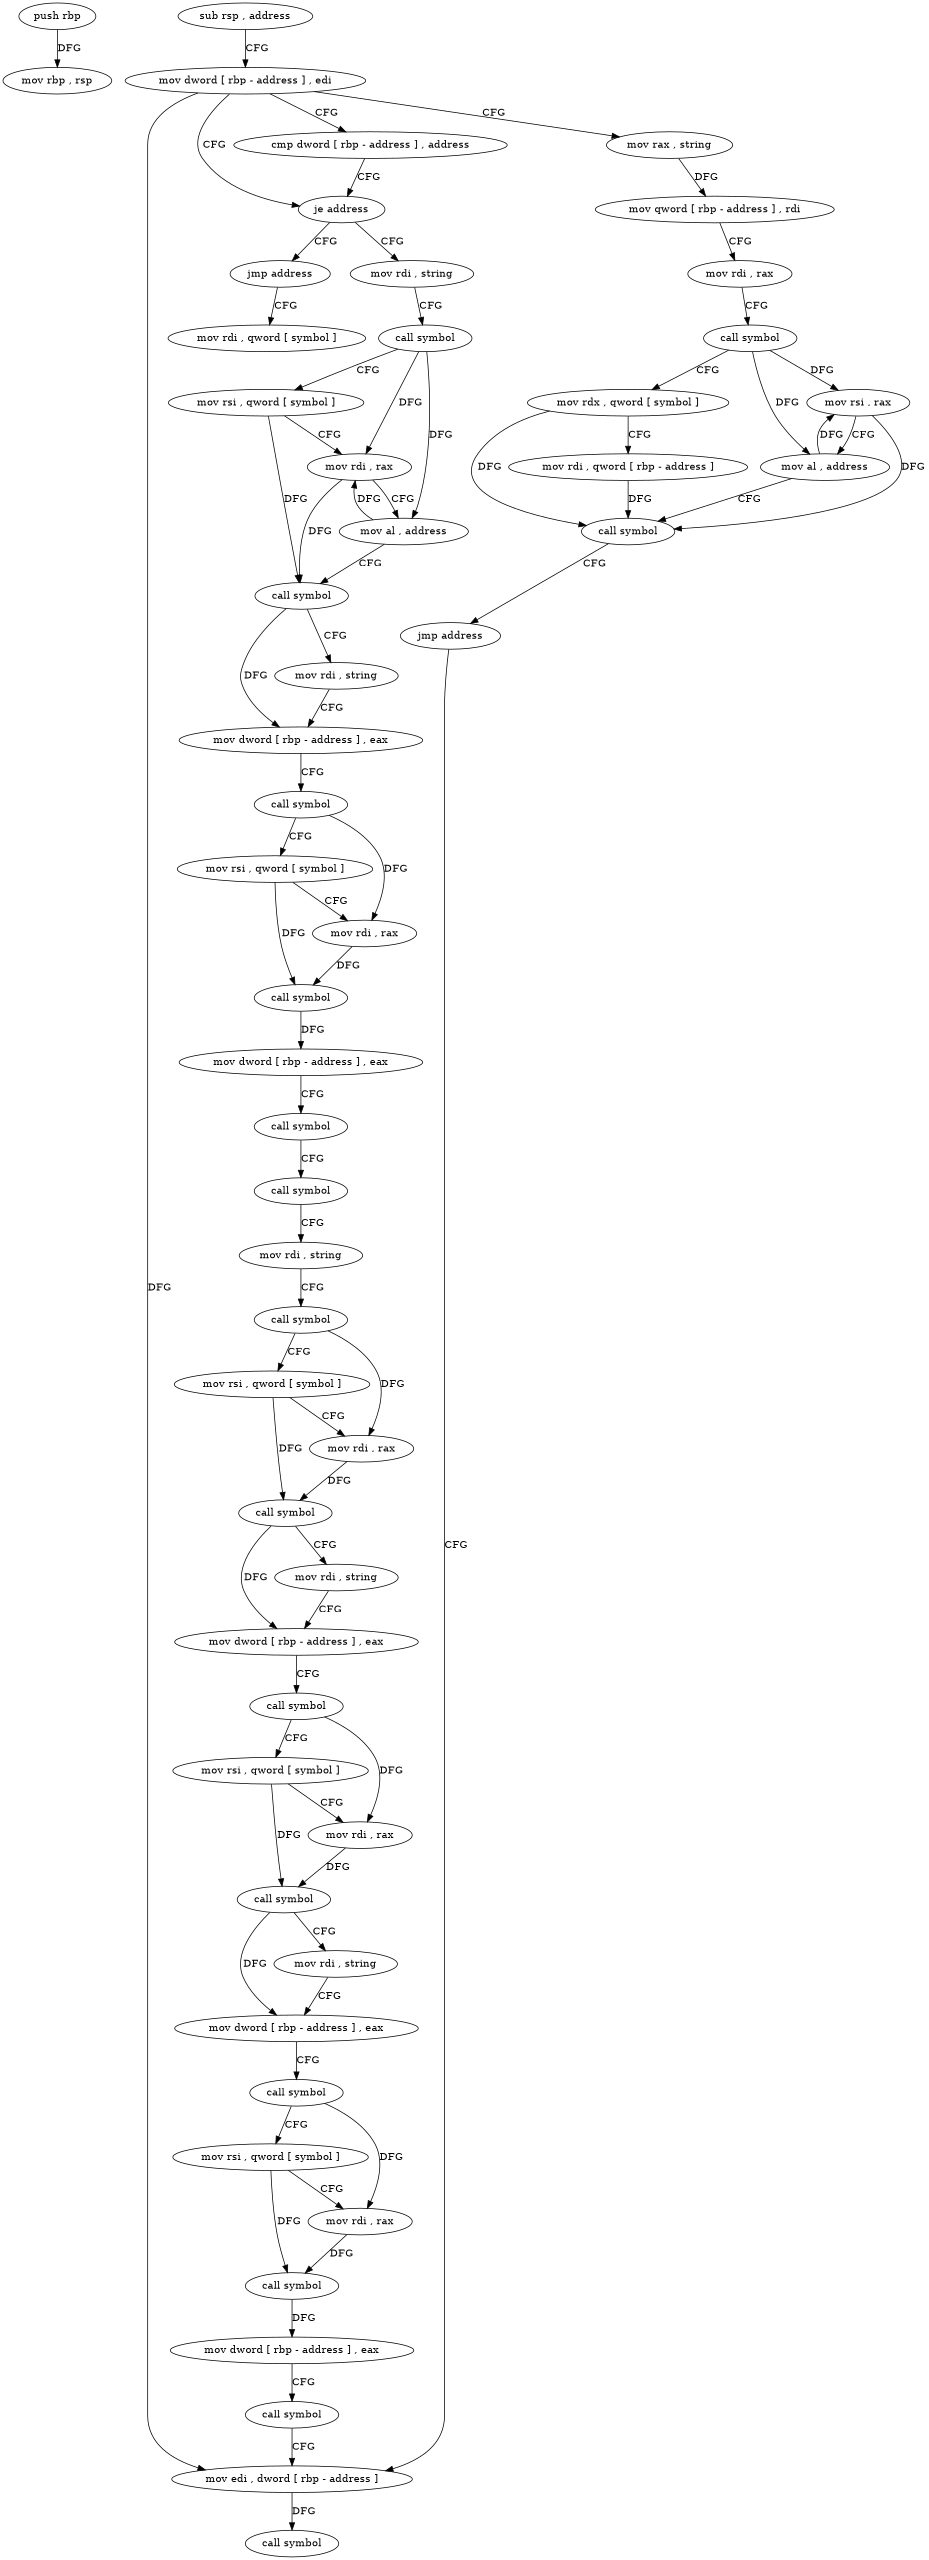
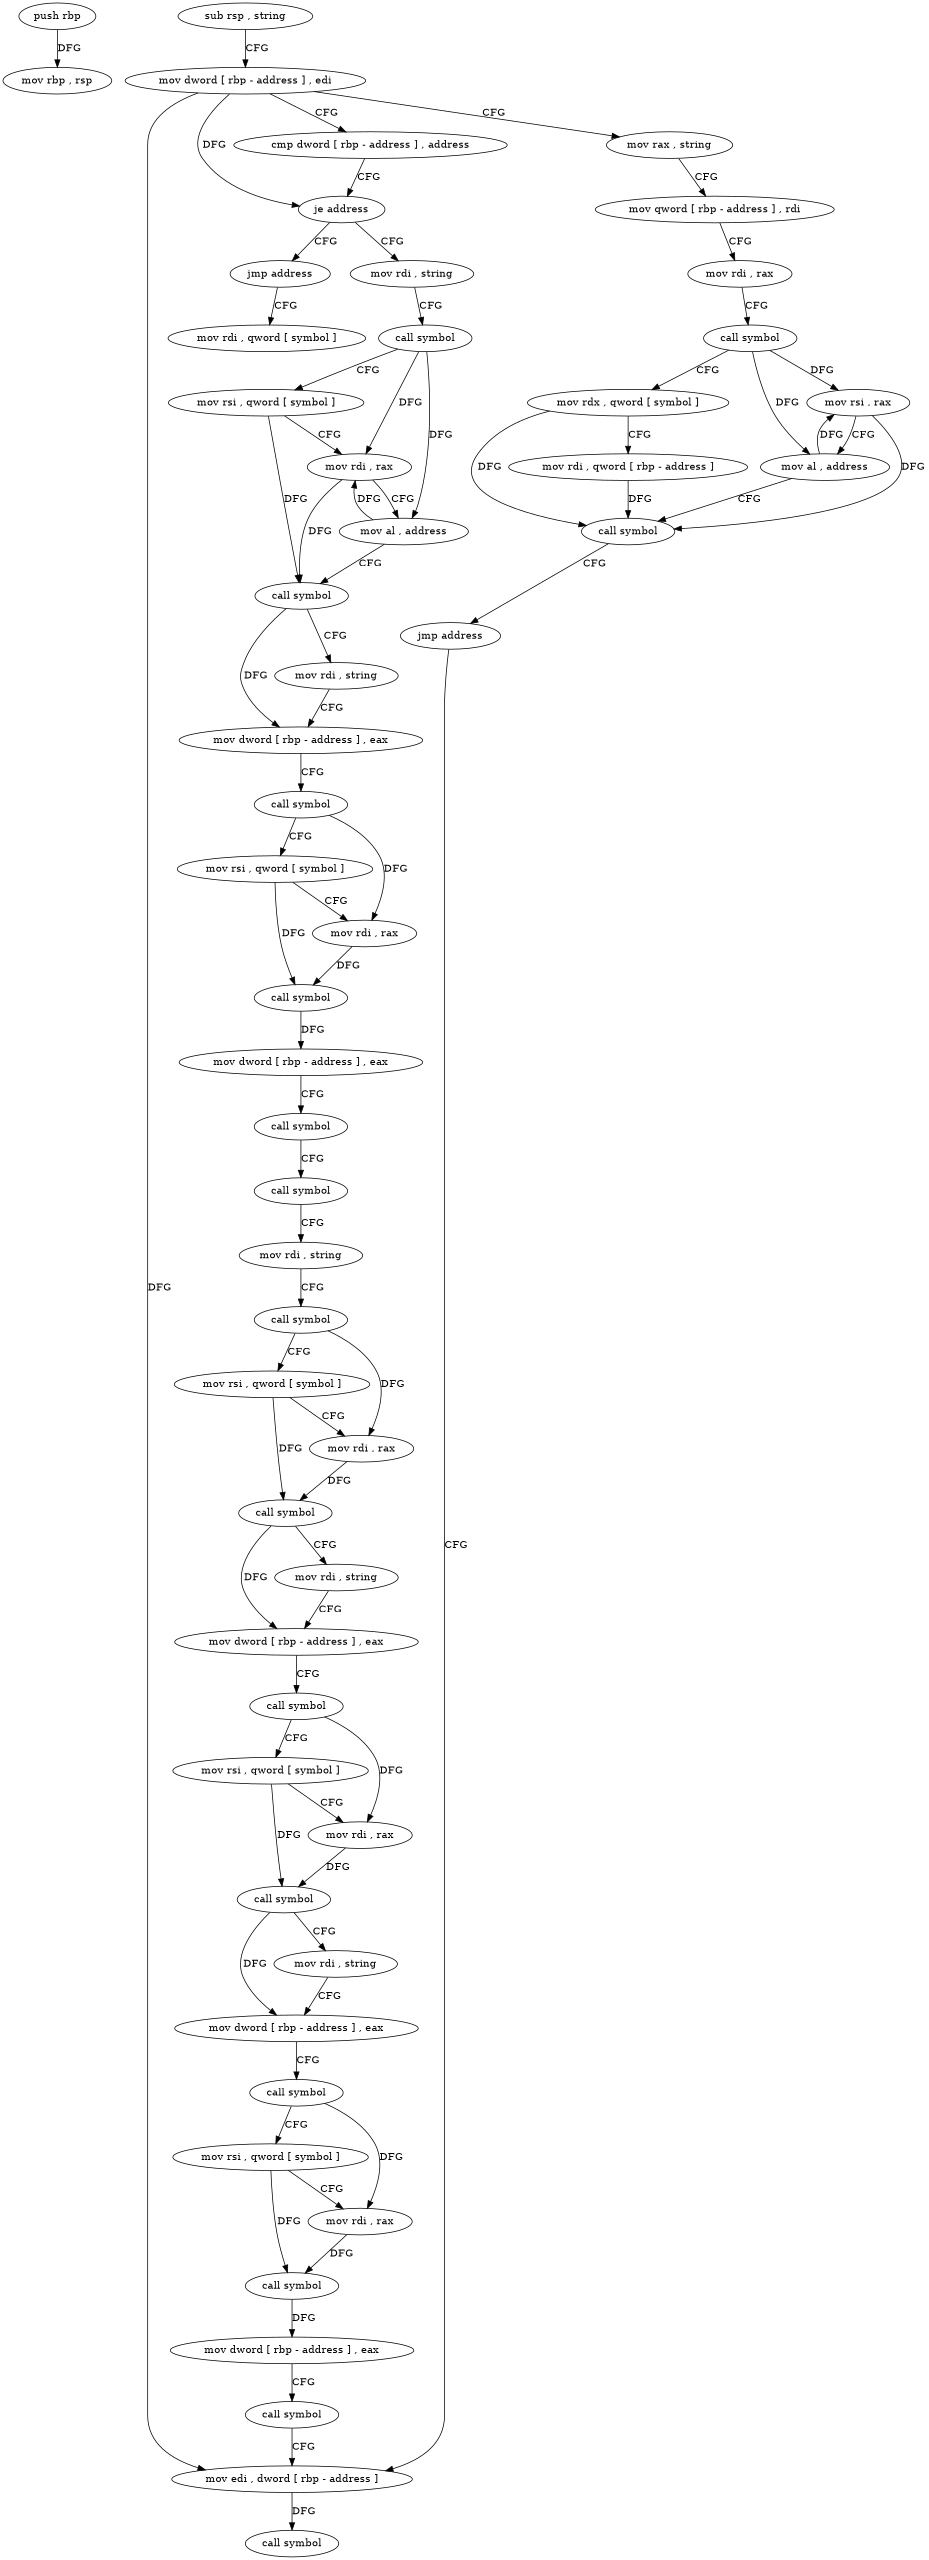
node "sub rsp , address": label "sub rsp , address" -> "sub rsp , string"
edge "mov dword [ rbp - address ] , edi" -> "je address": label "CFG" -> "DFG"
edge "mov rax , string" -> "mov qword [ rbp - address ] , rdi": label "DFG" -> "CFG"
